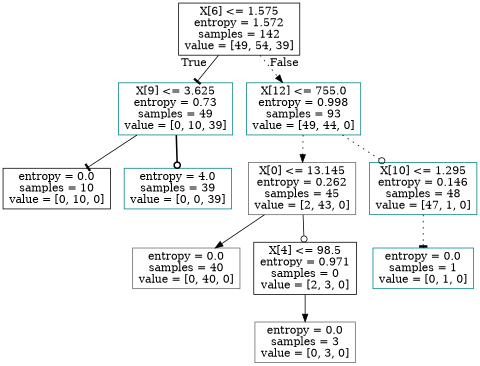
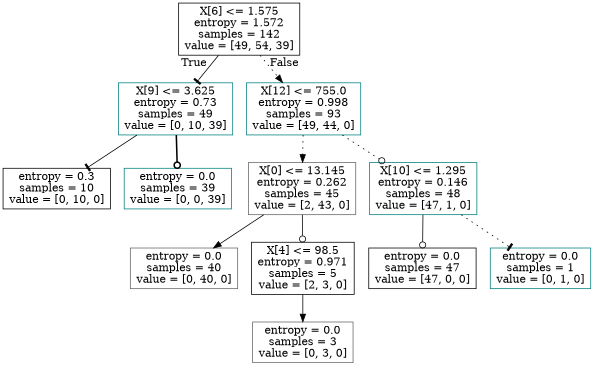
node "entropy = 0.0 samples = 10 value = [0, 10, 0]": label "entropy = 0.0 samples = 10 value = [0, 10, 0]" -> "entropy = 0.3 samples = 10 value = [0, 10, 0]"
node "entropy = 4.0 samples = 39 value = [0, 0, 39]": label "entropy = 4.0 samples = 39 value = [0, 0, 39]" -> "entropy = 0.0 samples = 39 value = [0, 0, 39]"
node "X[4] <= 98.5 entropy = 0.971 samples = 0 value = [2, 3, 0]": label "X[4] <= 98.5 entropy = 0.971 samples = 0 value = [2, 3, 0]" -> "X[4] <= 98.5 entropy = 0.971 samples = 5 value = [2, 3, 0]"
node "entropy = 0.0 samples = 47 value = [47, 0, 0]": added
